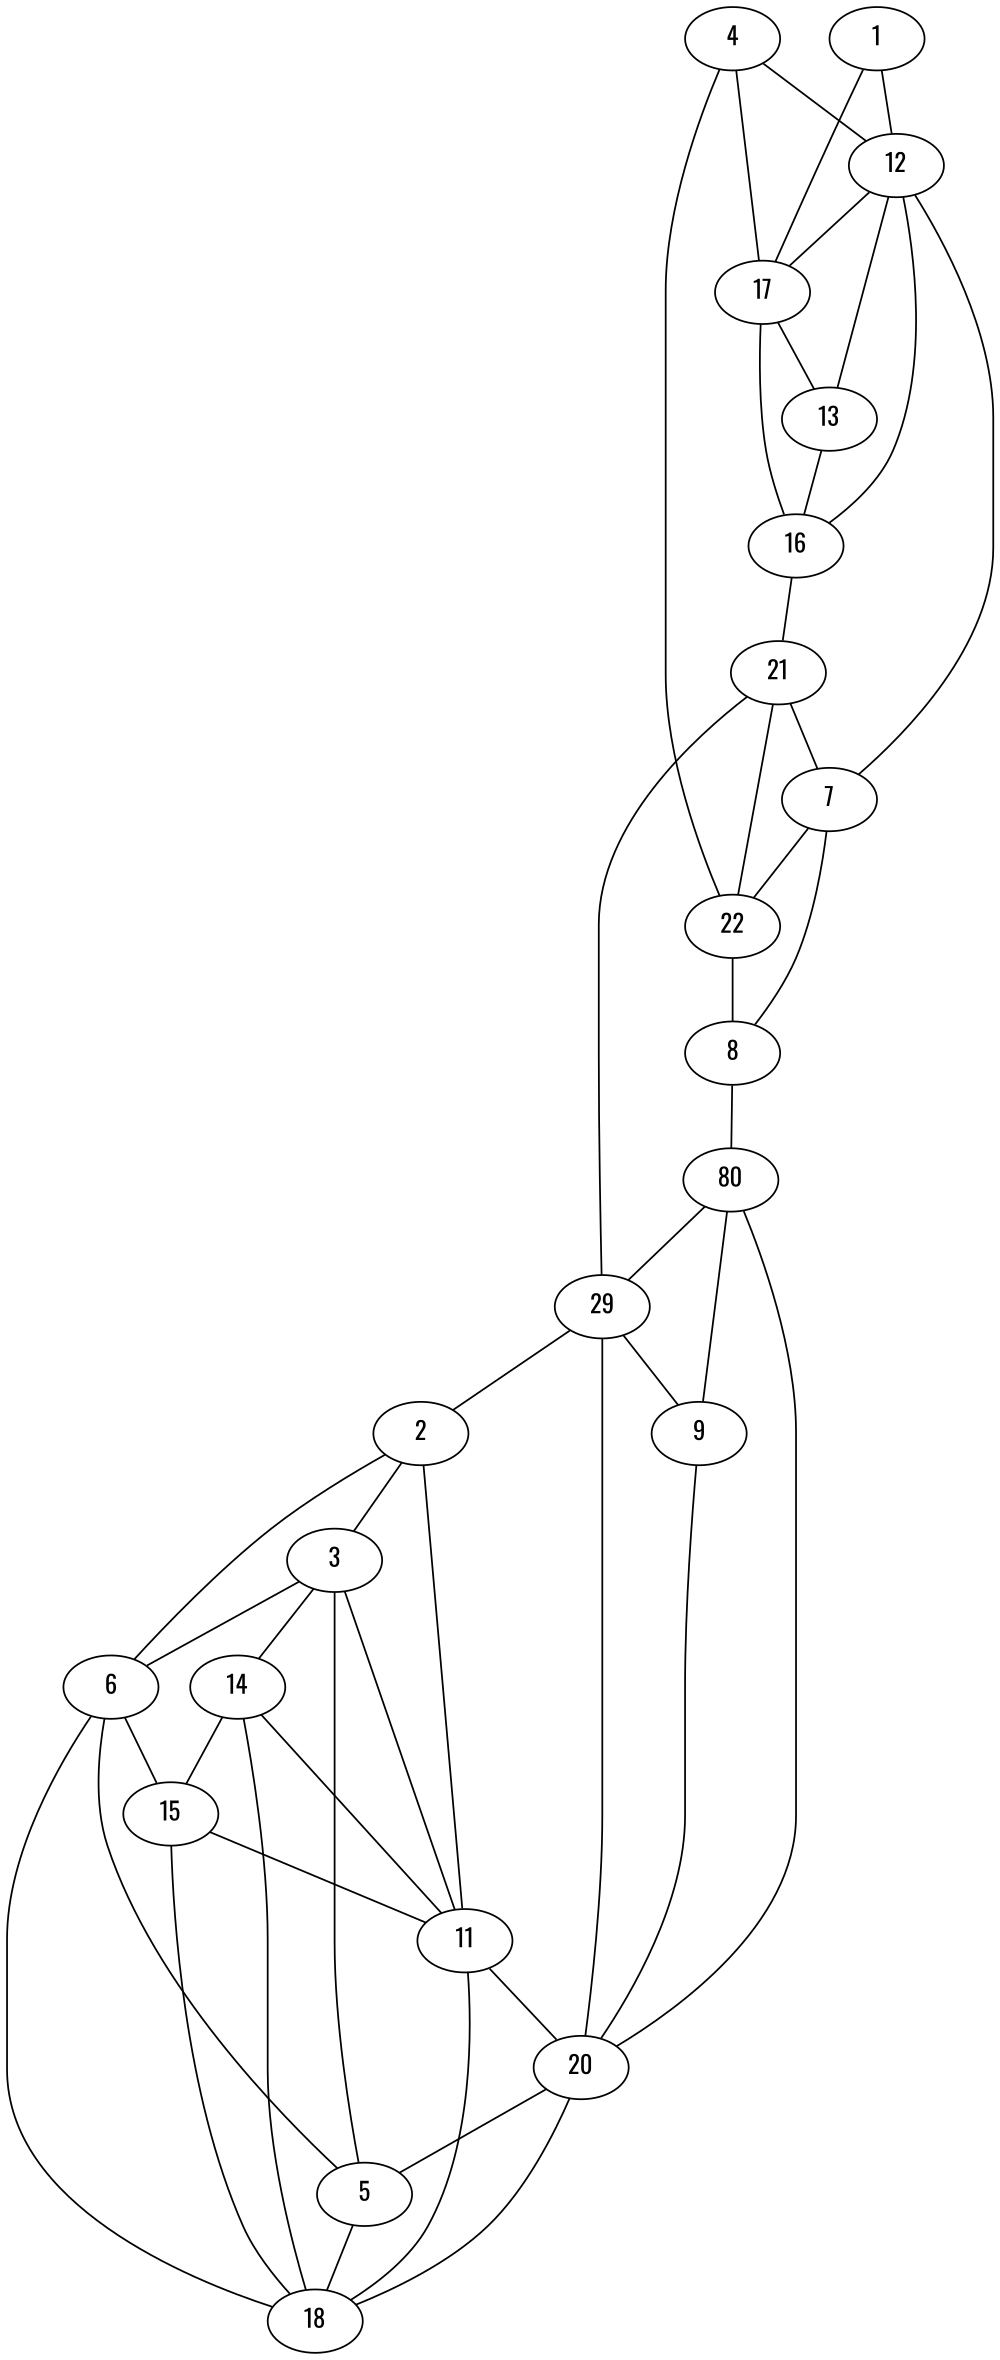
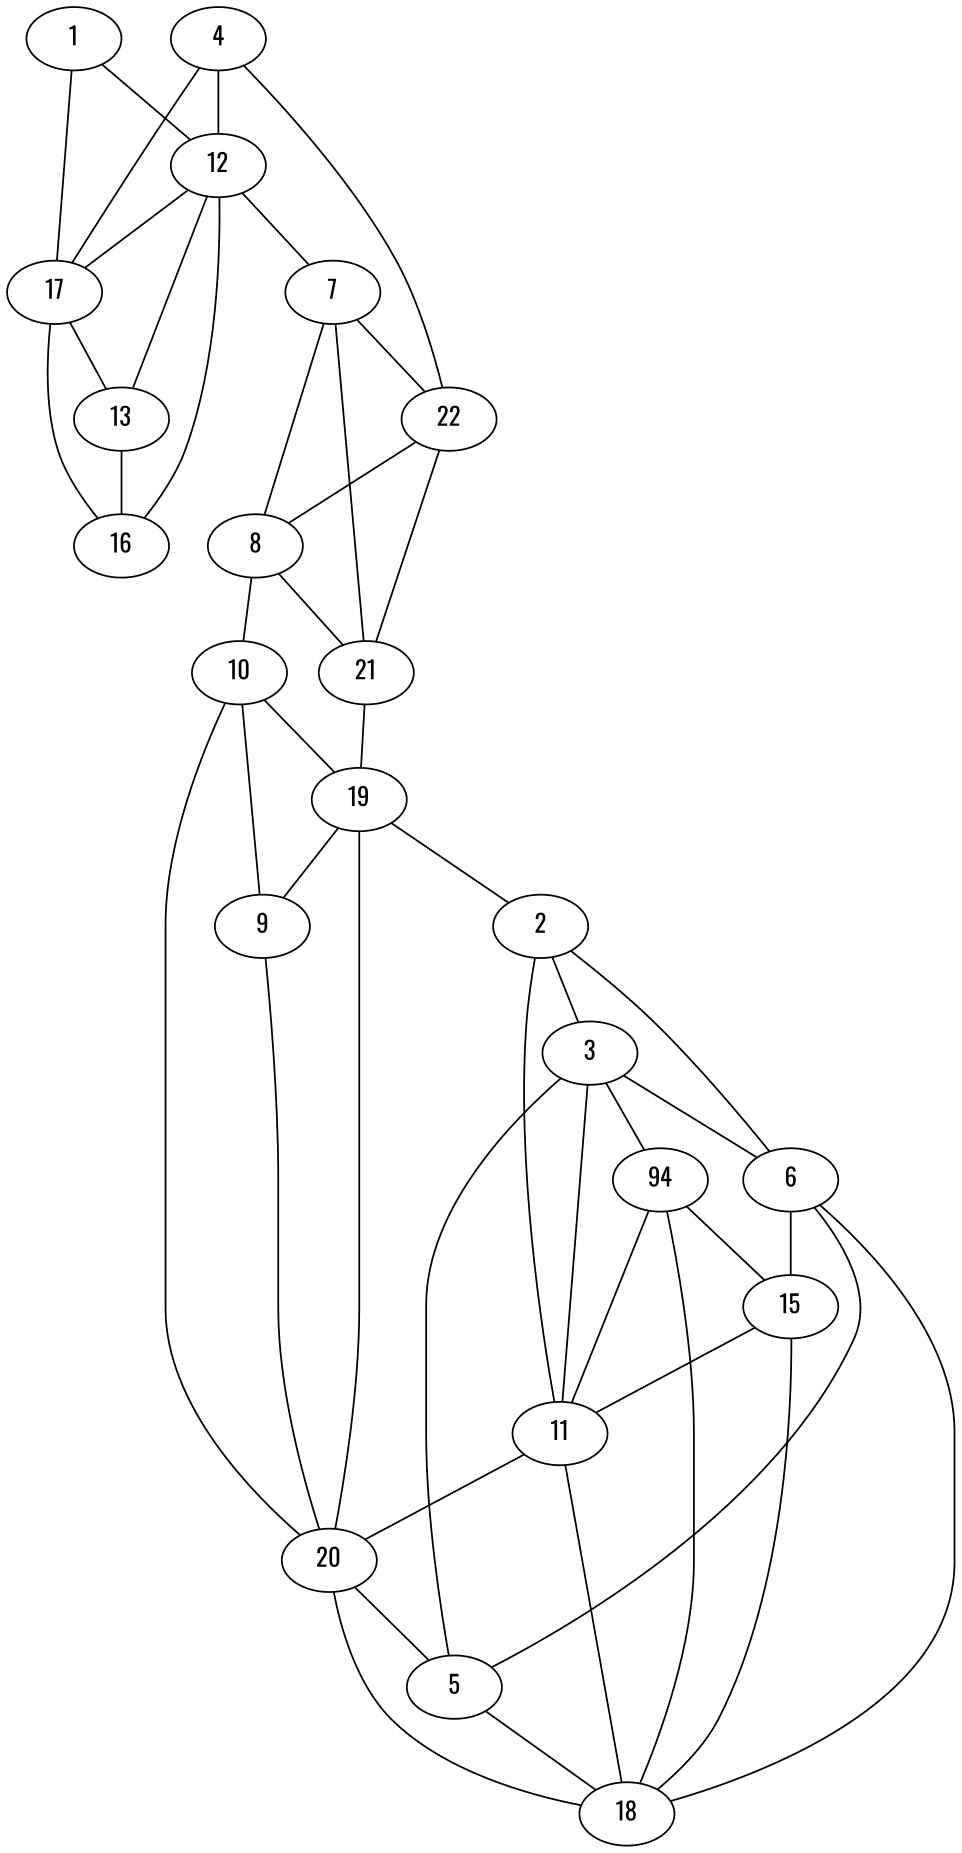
edge "16" -- "21": now "8" -- "21"
node "80": label "80" -> "10"
node "29": label "29" -> "19"
node "14": label "14" -> "94"
